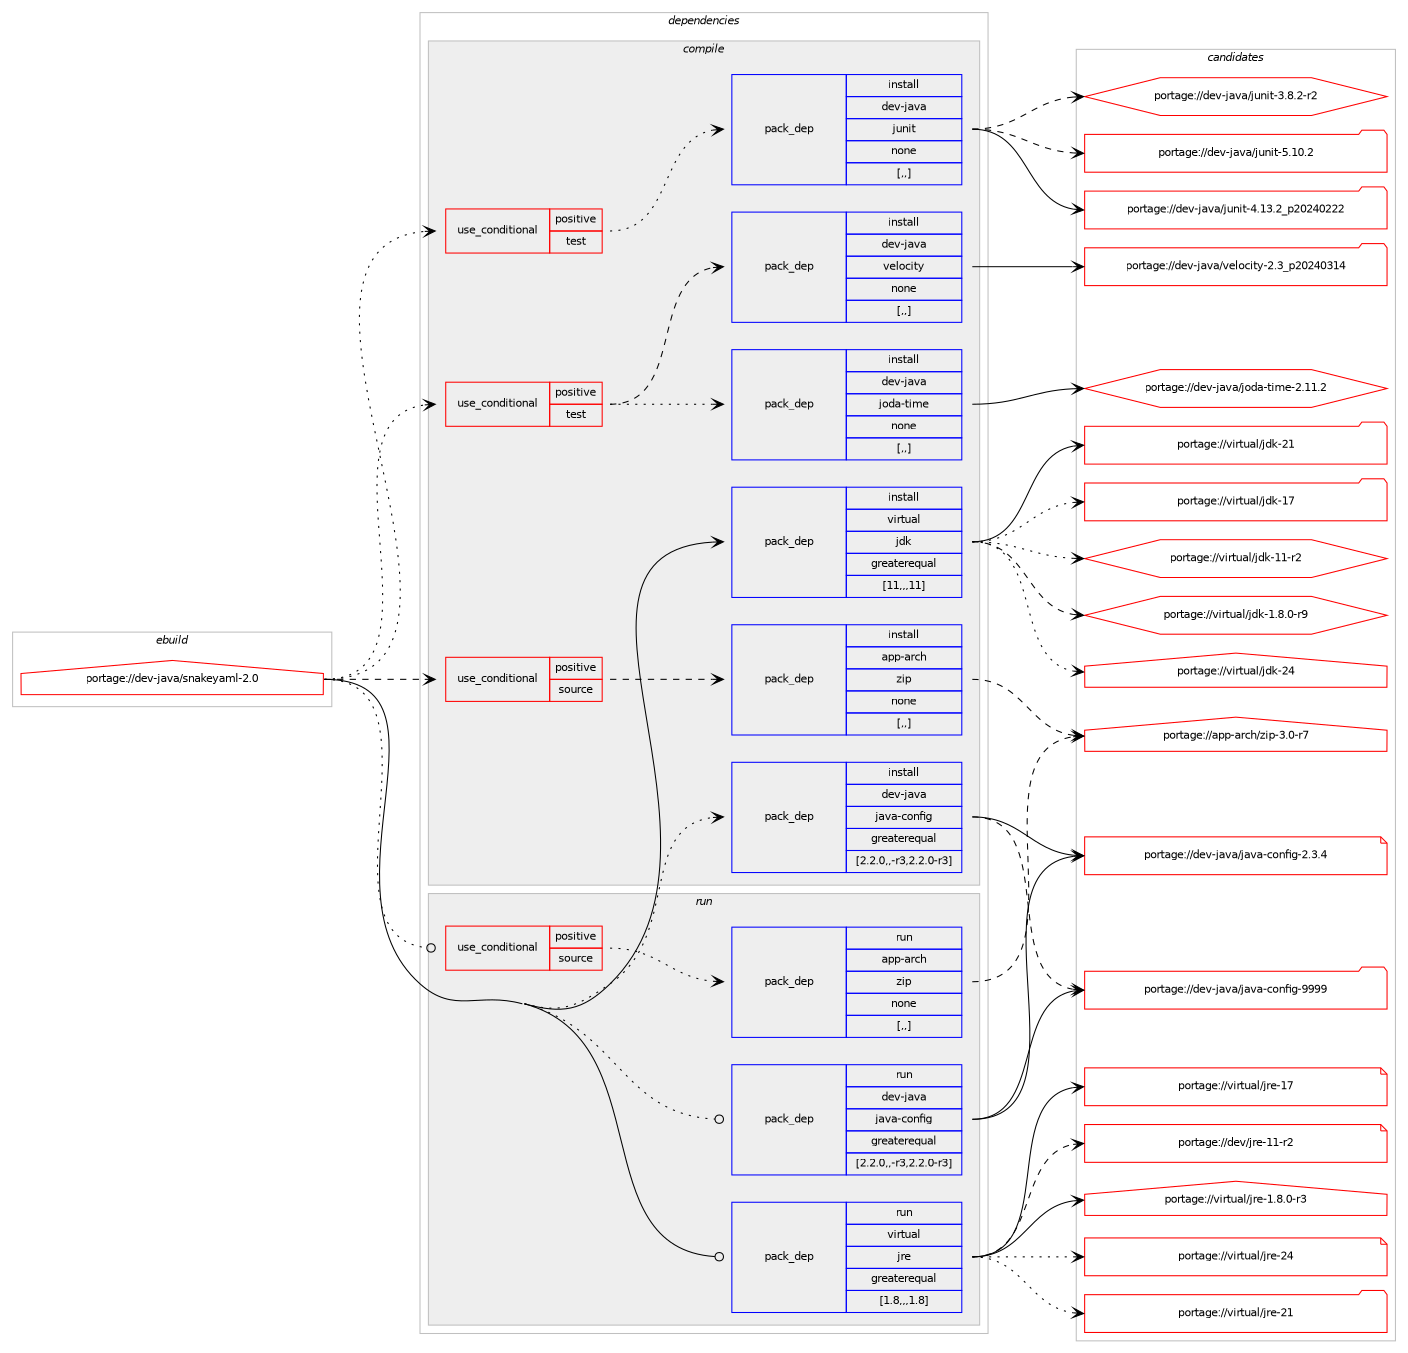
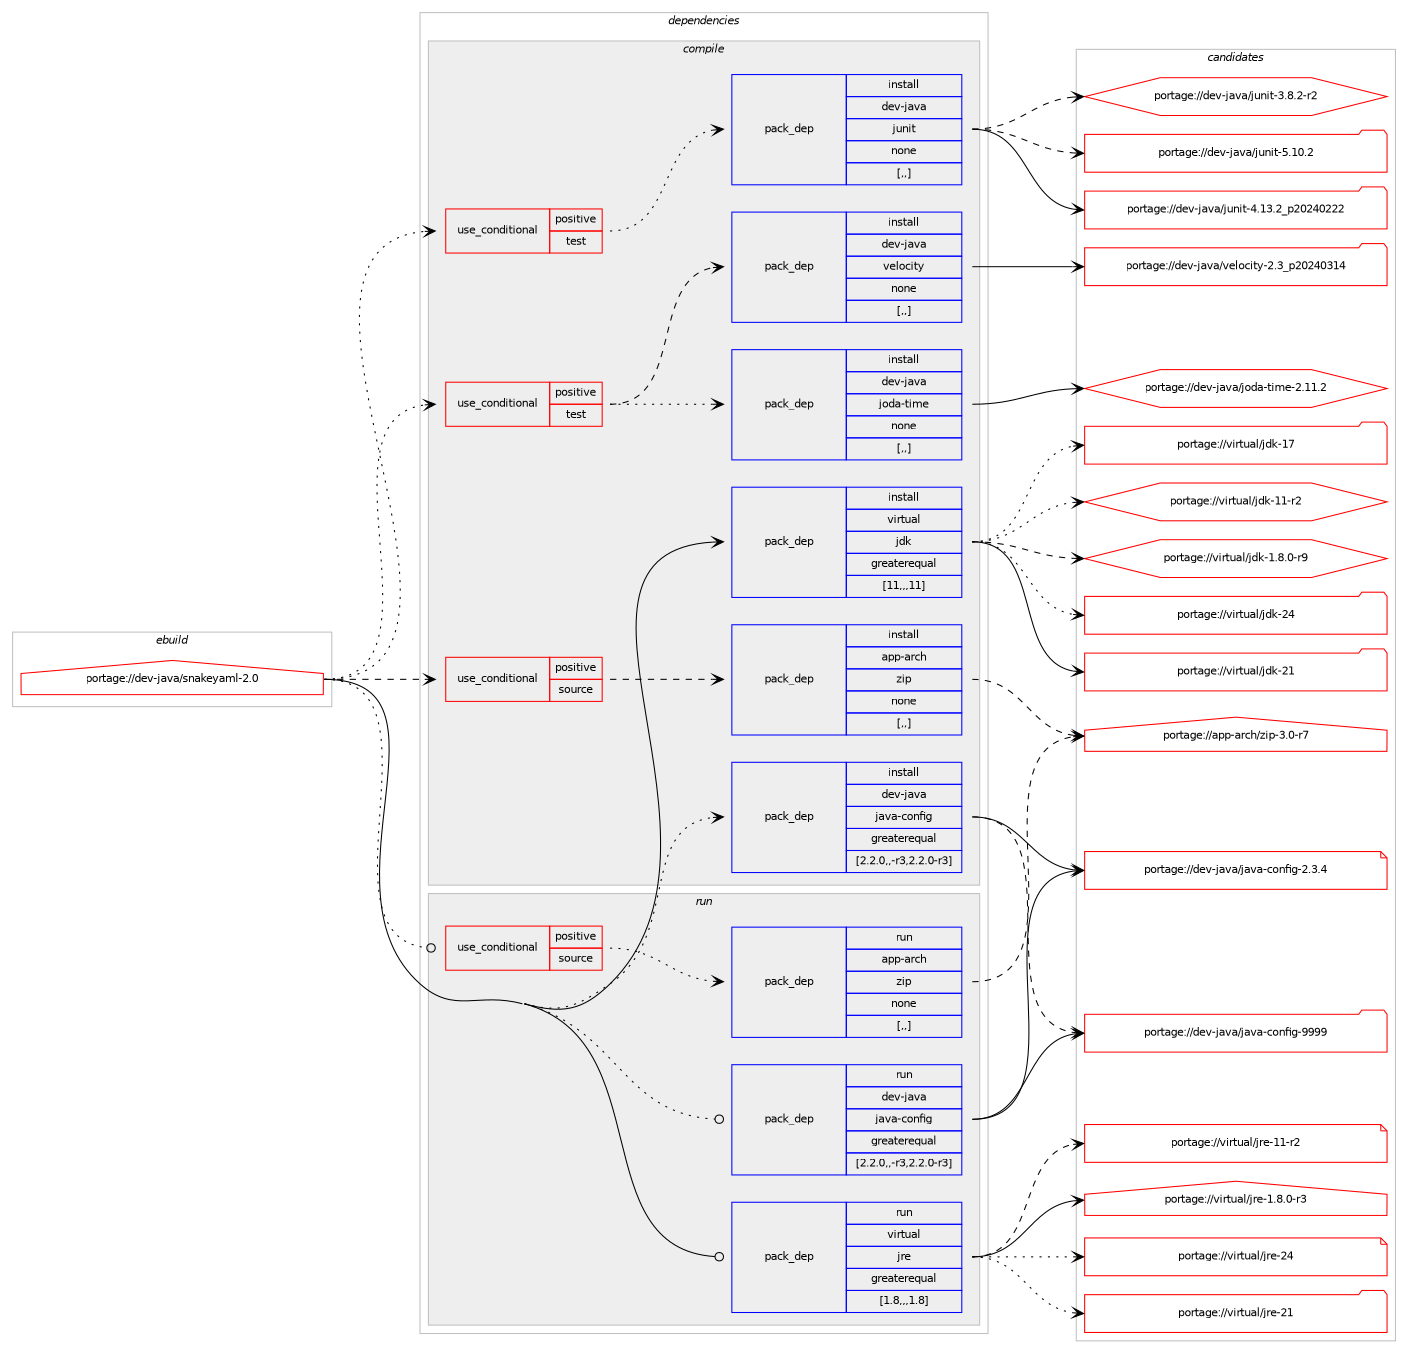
node "portage://virtual/jdk-24": shape house -> folder
node "portage://virtual/jre-17": removed
node "portage://dev/jre-11-r2": label "portage://dev/jre-11-r2" -> "portage://virtual/jre-11-r2"
